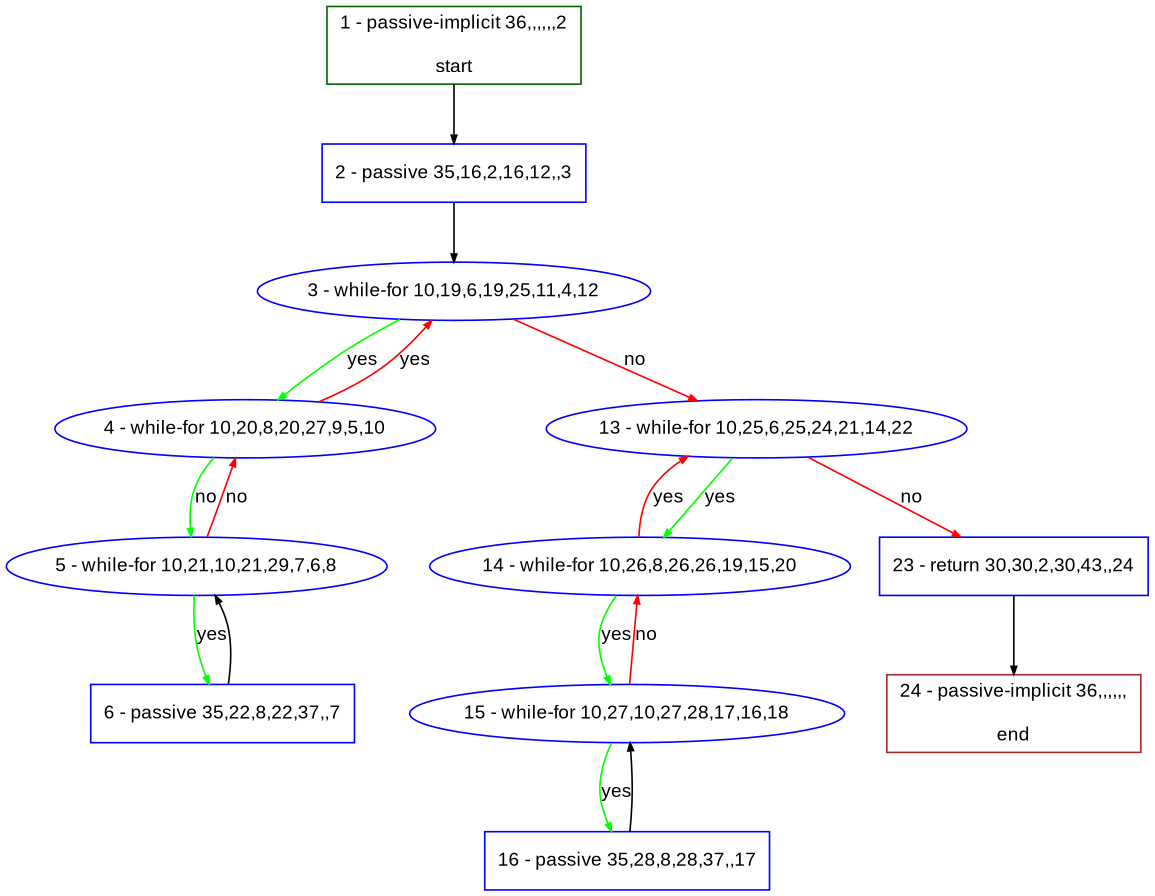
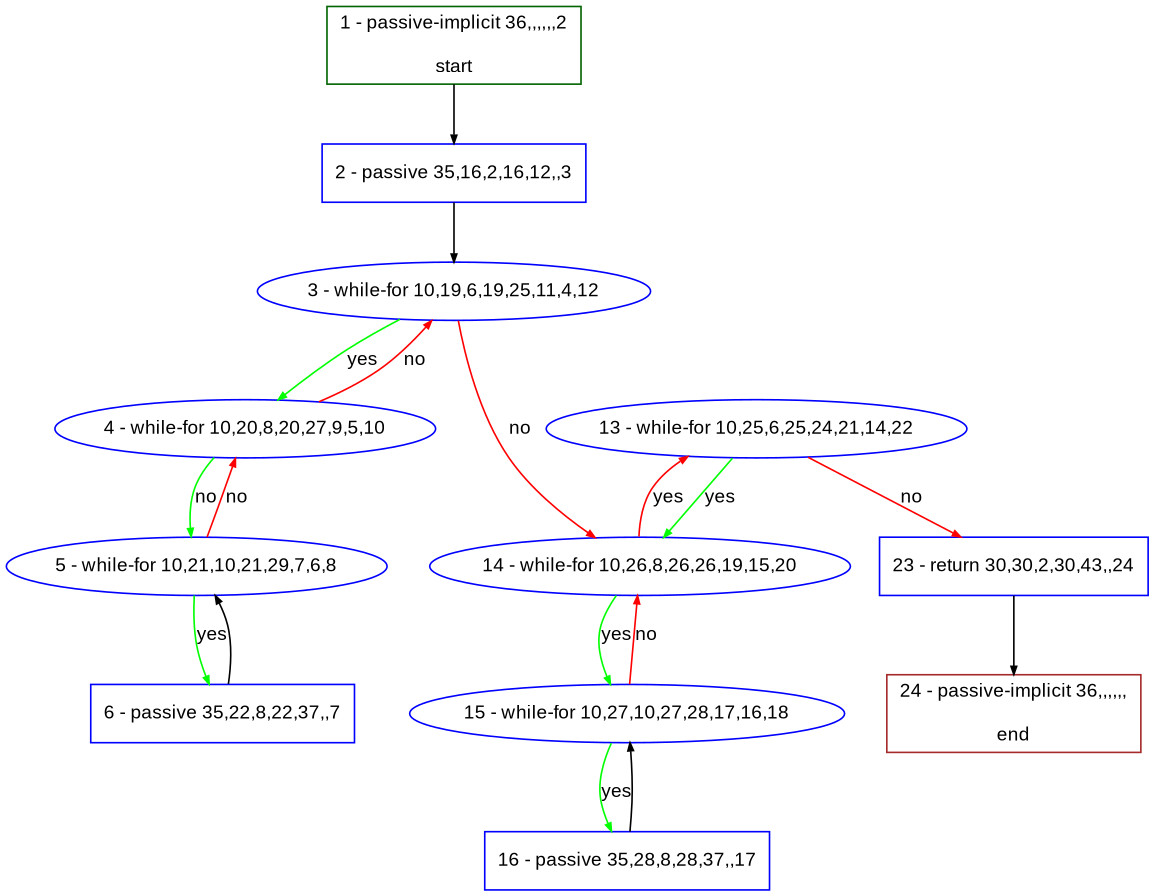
edge "3 - while-for 10,19,6,19,25,11,4,12" -> "13 - while-for 10,25,6,25,24,21,14,22": now "3 - while-for 10,19,6,19,25,11,4,12" -> "14 - while-for 10,26,8,26,26,19,15,20"
edge "4 - while-for 10,20,8,20,27,9,5,10" -> "3 - while-for 10,19,6,19,25,11,4,12": label "yes" -> "no"
